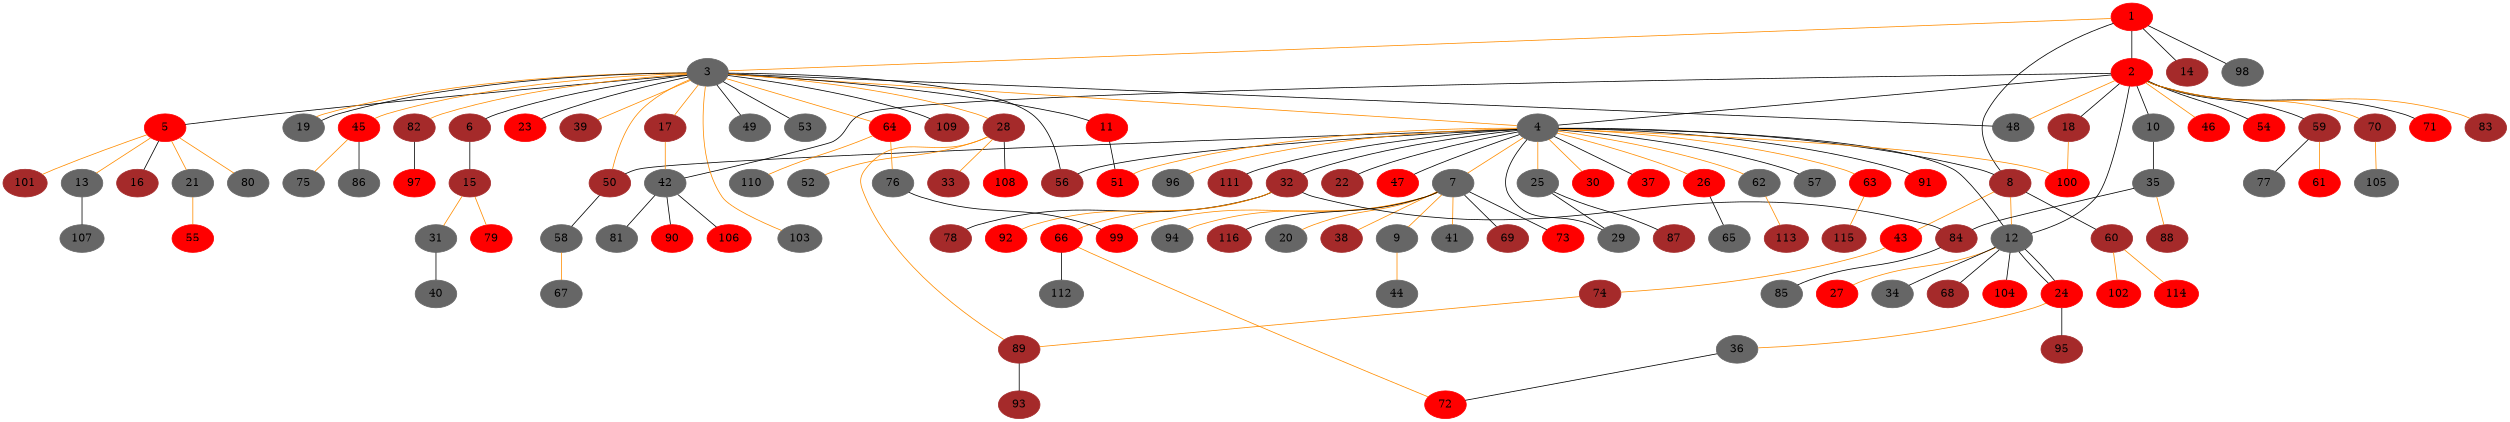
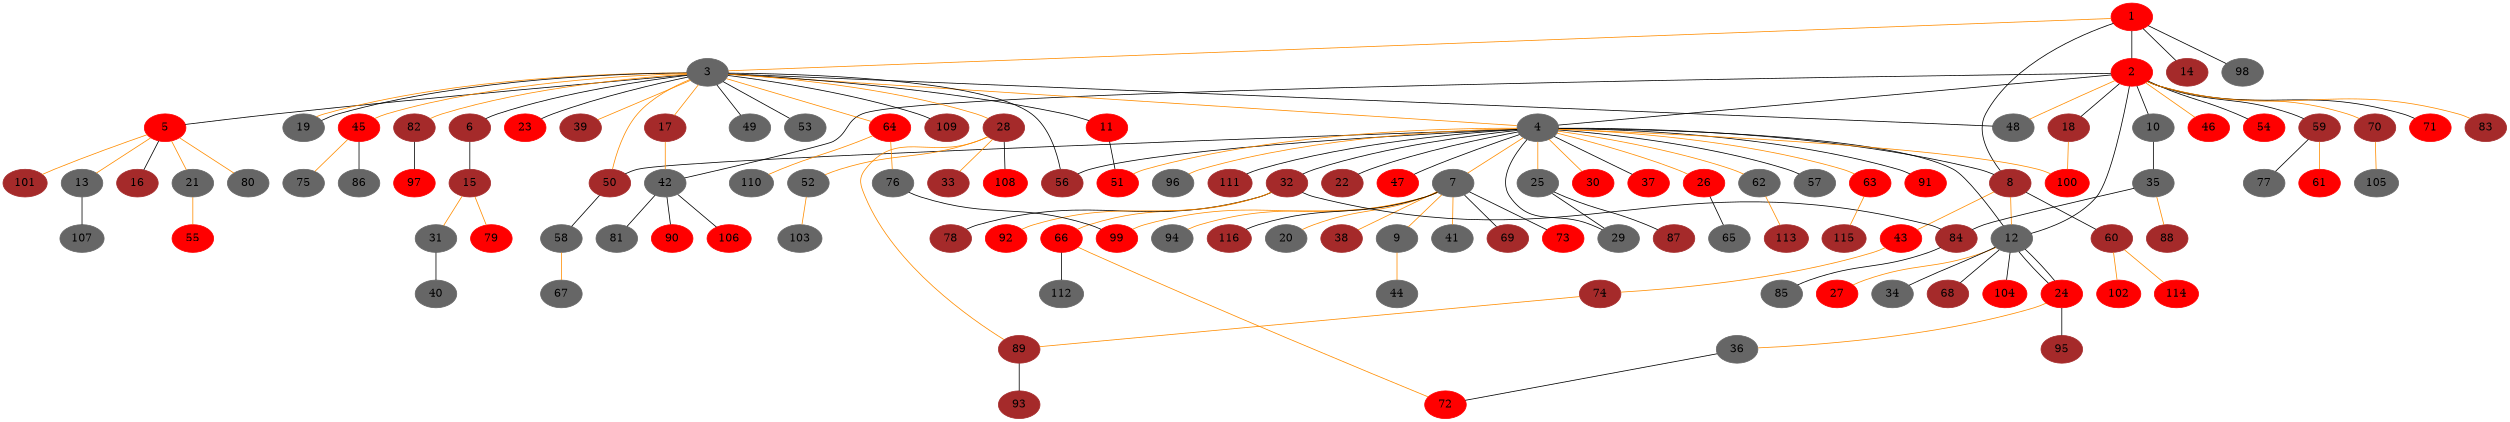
edge "3" -- "103": now "52" -- "103"
